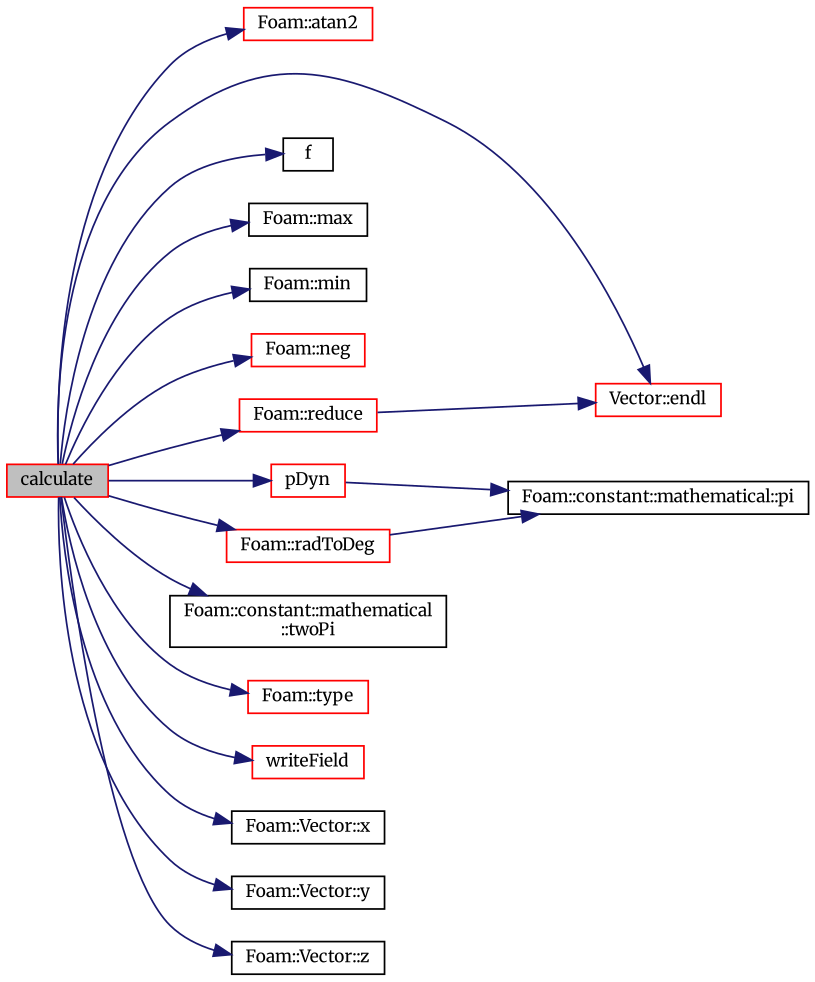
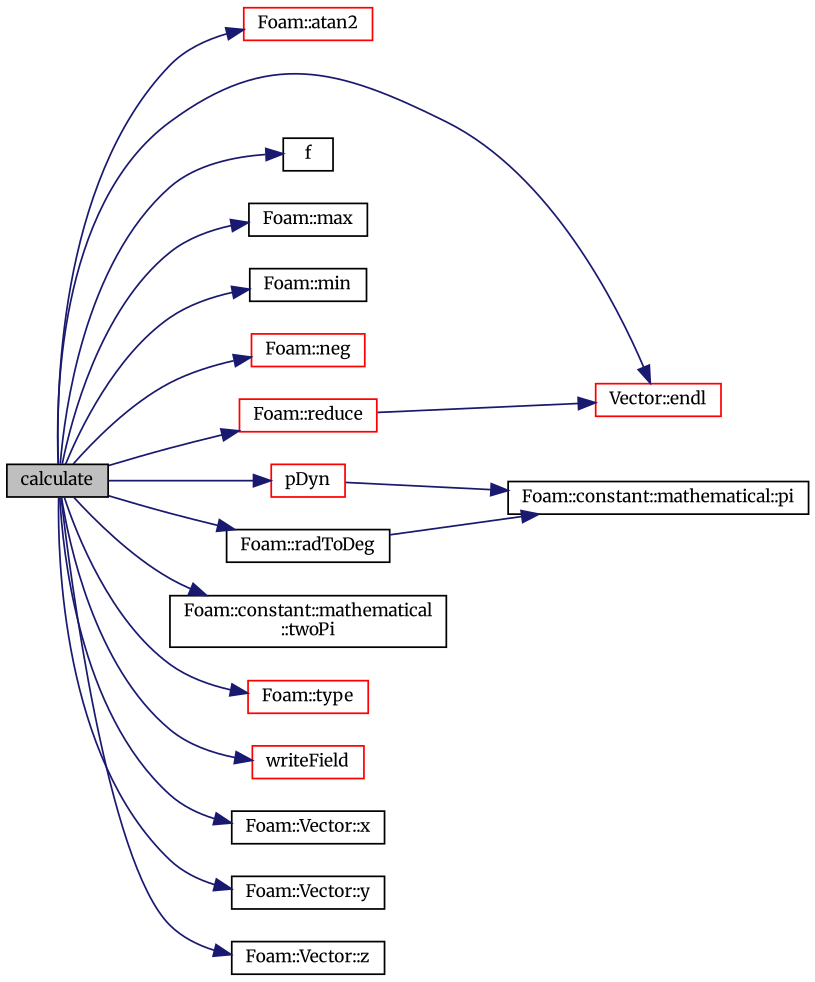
node "calculate": color red -> black
node "Foam::radToDeg": color red -> black
